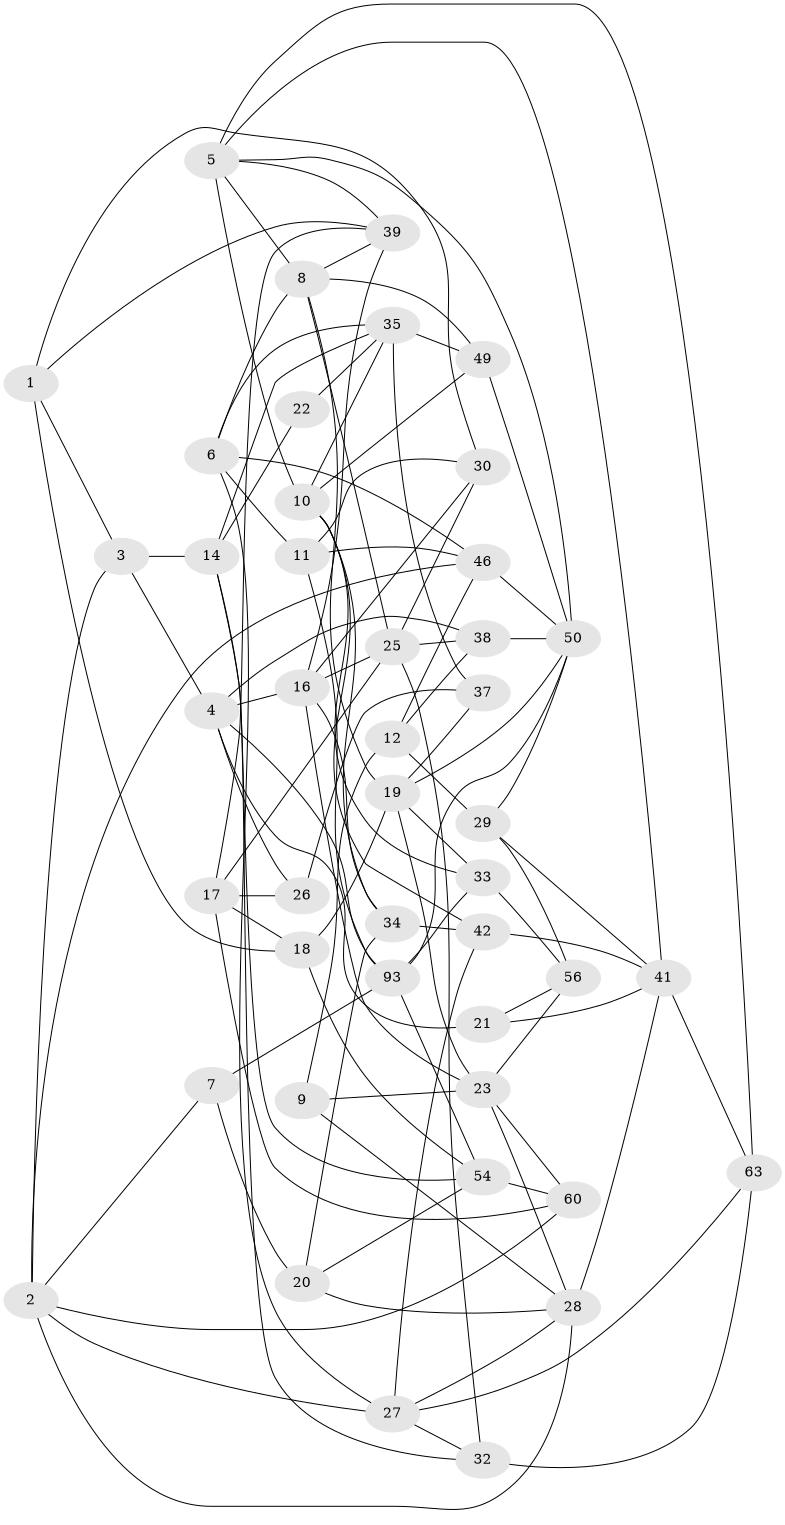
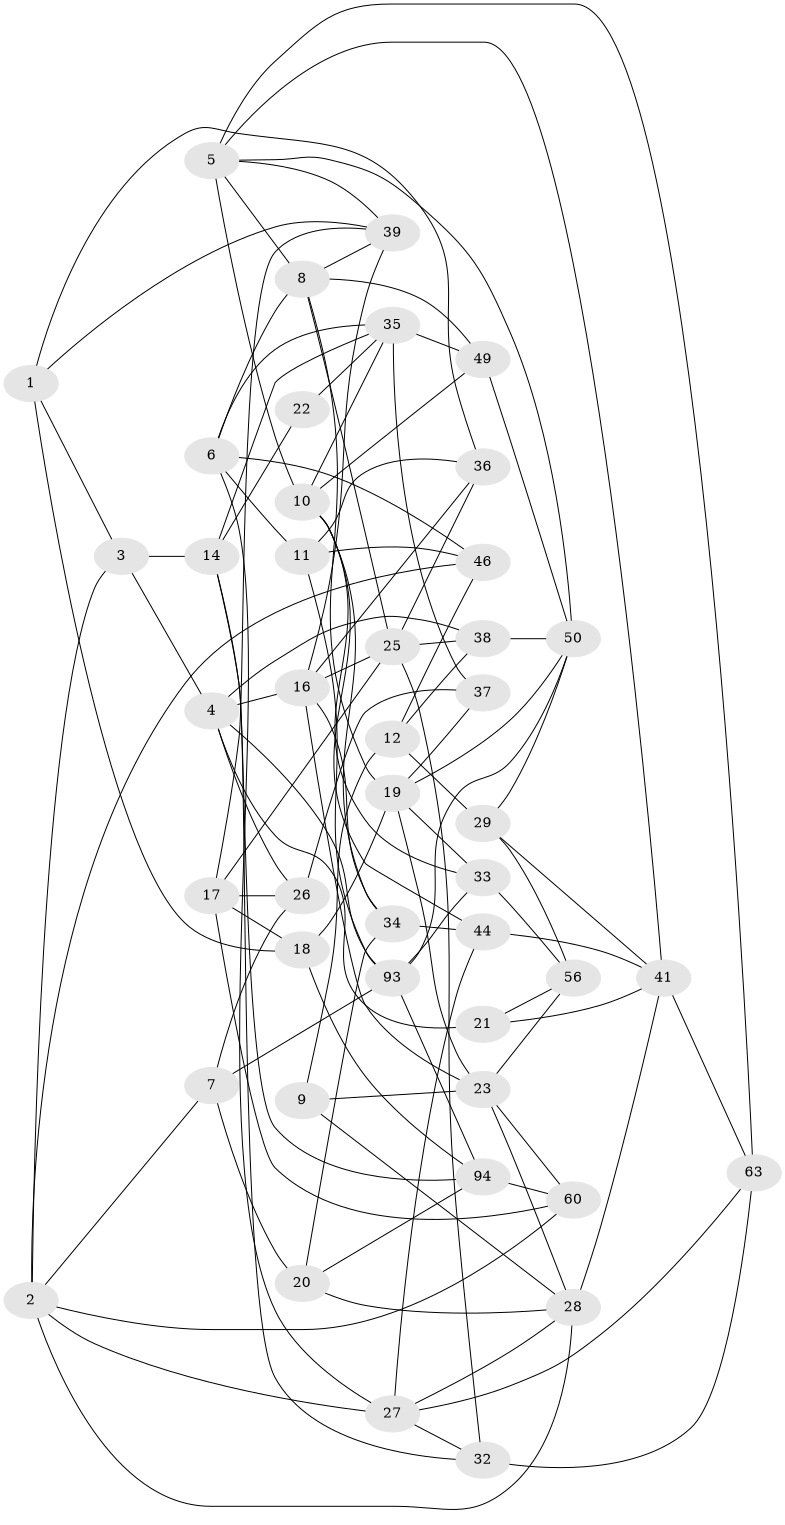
node "30": label "30" -> "36"
edge "46" -- "50": removed
node "42": label "42" -> "44"
edge "26" -- "7": added
node "54": label "54" -> "94"
